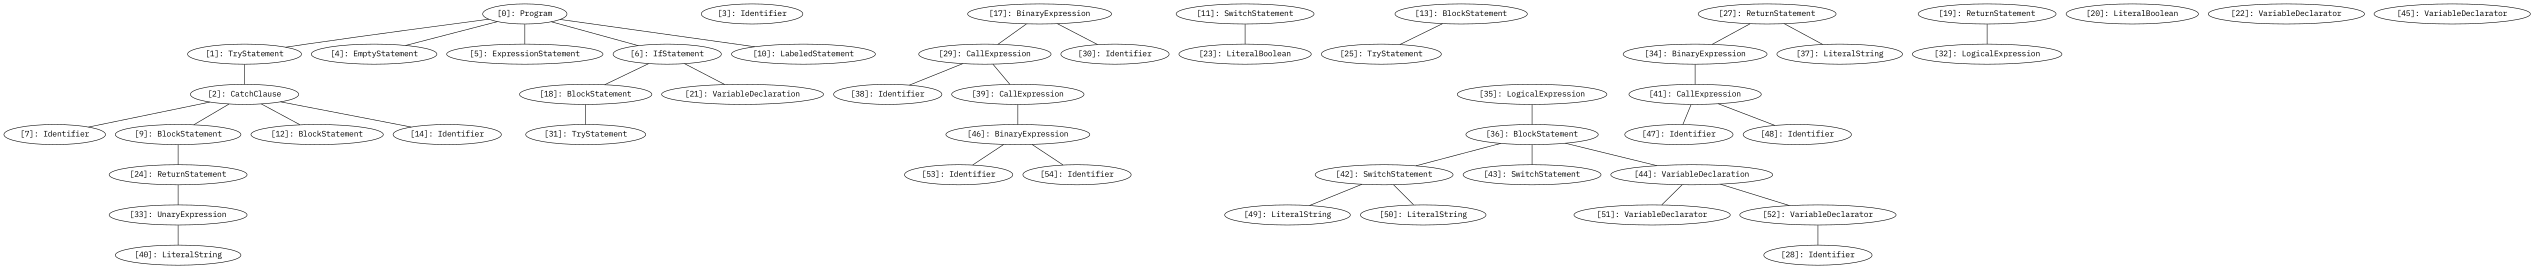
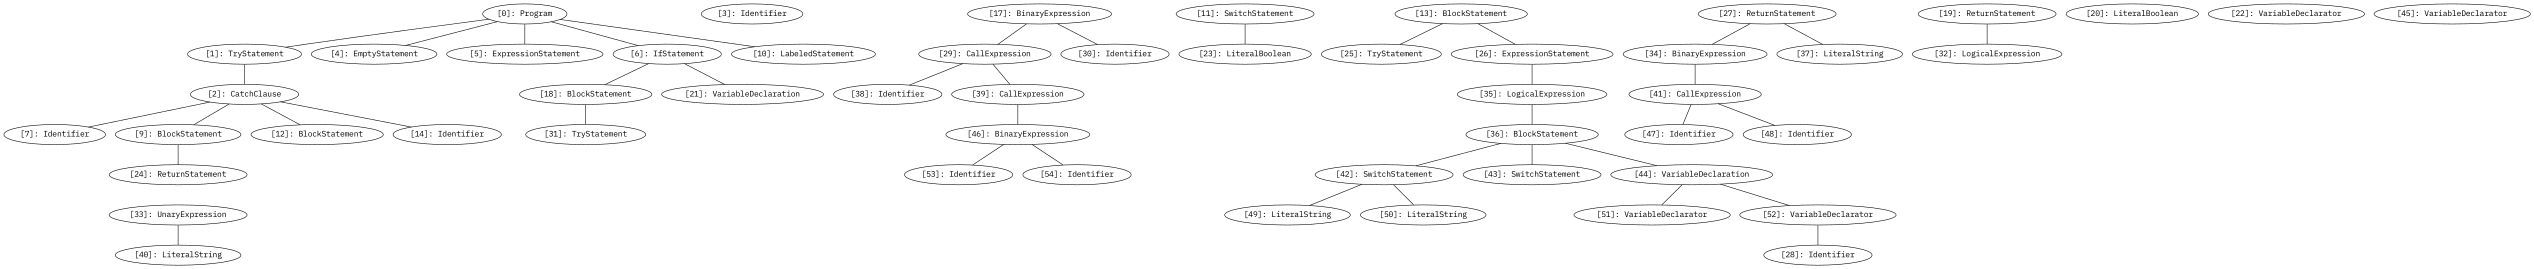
node "[26]: ExpressionStatement": added
edge "[24]: ReturnStatement" -- "[33]: UnaryExpression": removed
